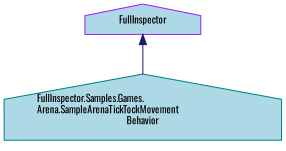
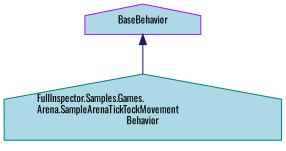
node "FullInspector": label "FullInspector" -> "BaseBehavior"
